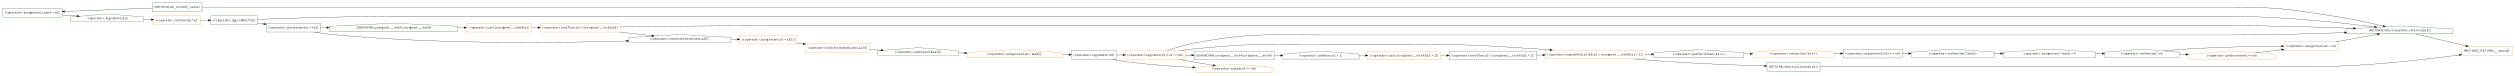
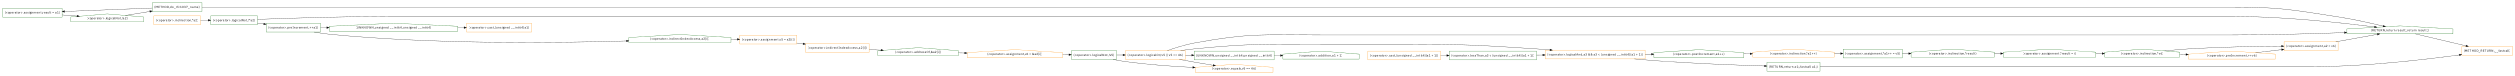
edge "(<operator>.logicalNot,!a2)" -> "(<operator>.indirection,*a2)": now "(<operator>.logicalNot,!a2)" -> "(METHOD,do_rfc1037_name)"
node "(<operator>.lessThan,a3 < (unsigned __int64)a1)": removed
node "(RETURN,return operator;,return result;)": label "(RETURN,return operator;,return result;)" -> "(RETURN,return result;,return result;)"
edge "(<operator>.addition,a1 + 1)" -> "(<operator>.cast,(unsigned __int64)(a1 + 1))": removed
